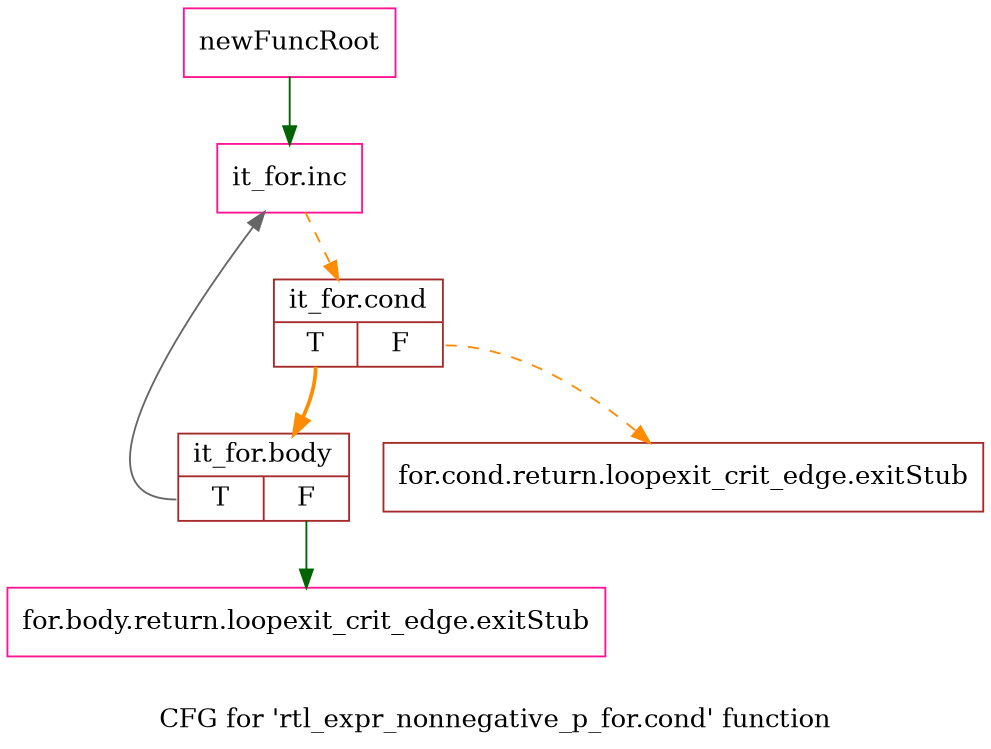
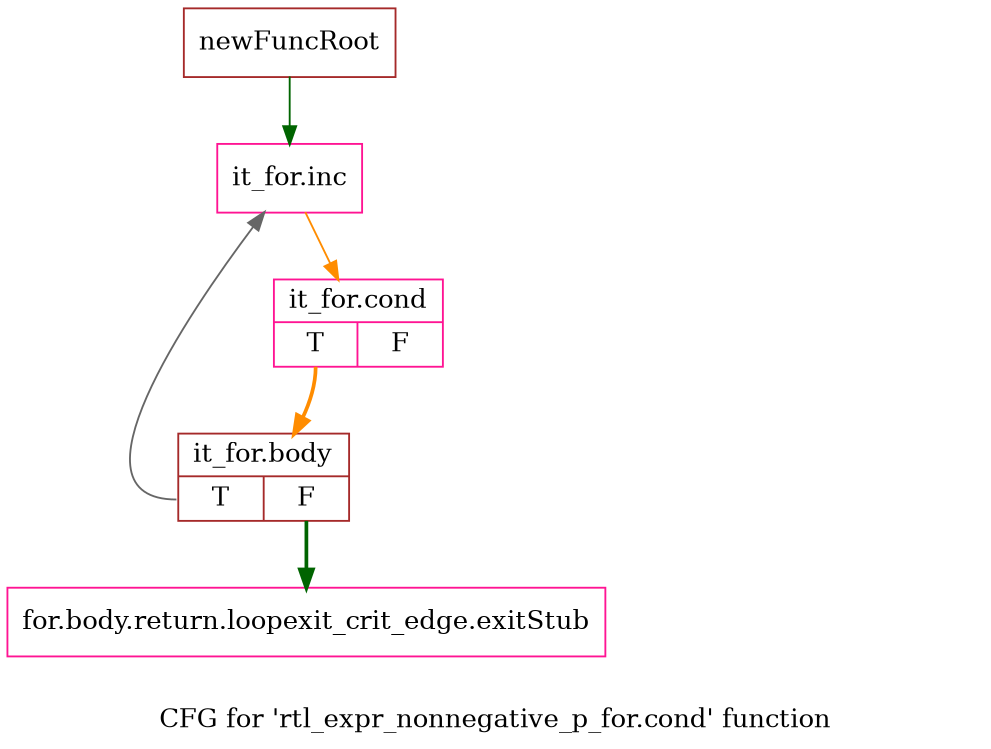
node "newFuncRoot": color deeppink -> brown
edge "it_for.inc" -> "it_for.cond": style dashed -> solid
node "it_for.cond": color brown -> deeppink
node "for.cond.return.loopexit_crit_edge.exitStub": removed
edge "it_for.body" -> "for.body.return.loopexit_crit_edge.exitStub": style solid -> bold
